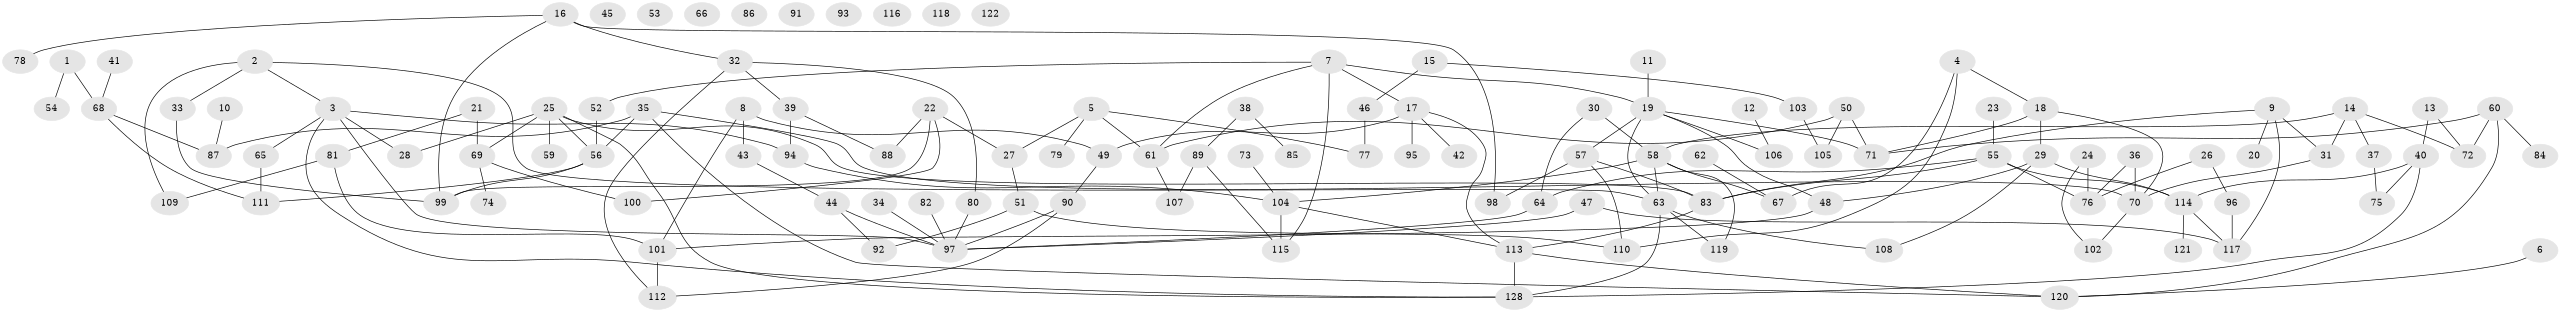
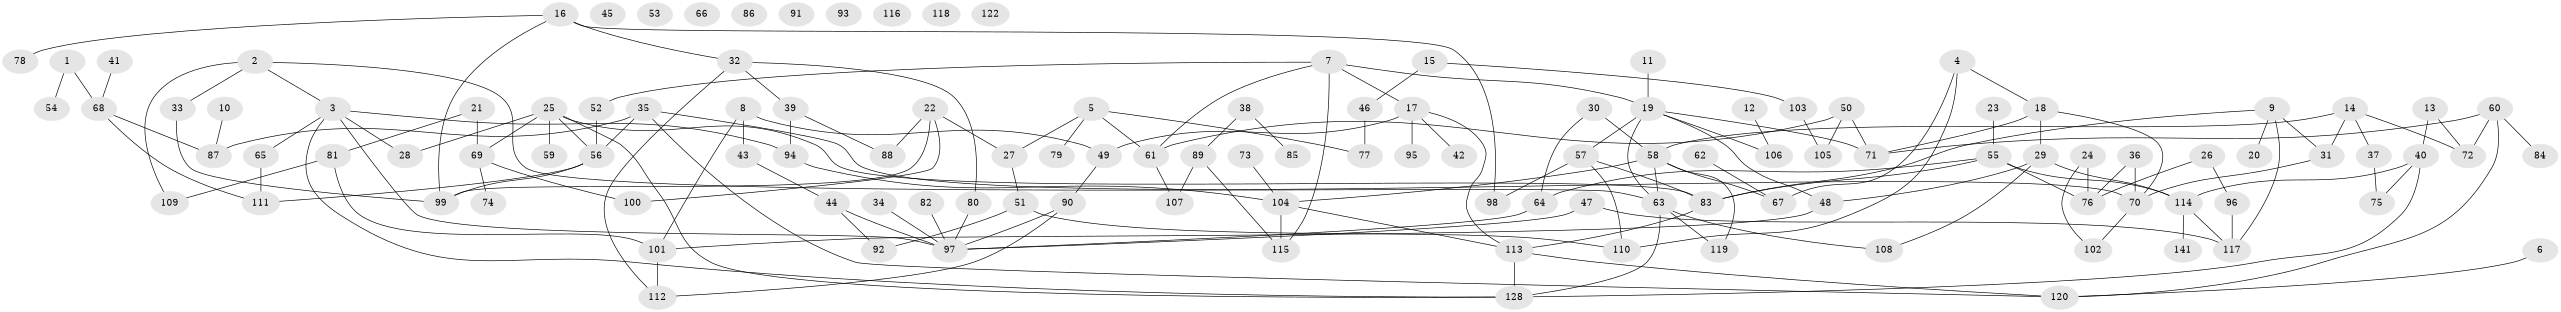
node "121": label "121" -> "141"
